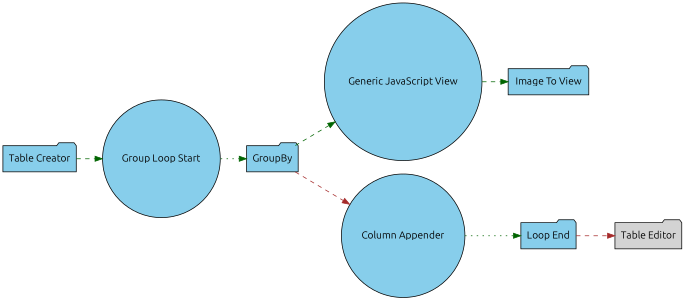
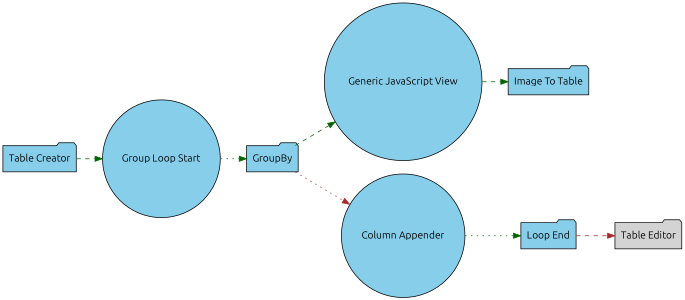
node "Image To View": label "Image To View" -> "Image To Table"
edge "GroupBy" -> "Column Appender": style dashed -> dotted
